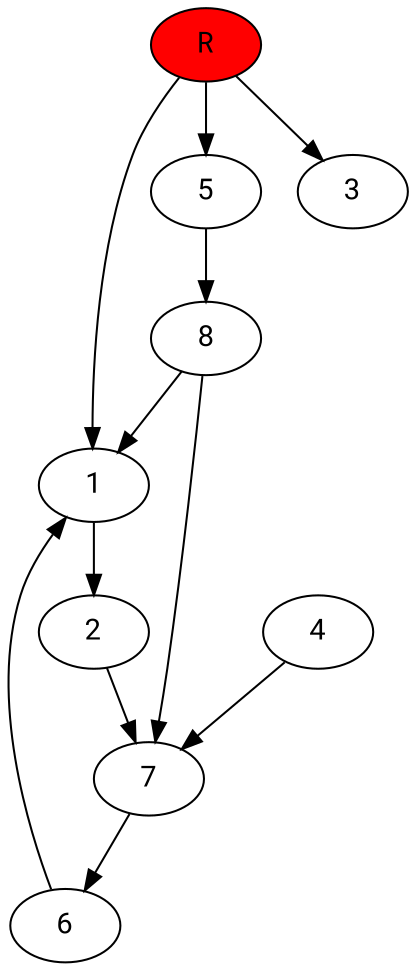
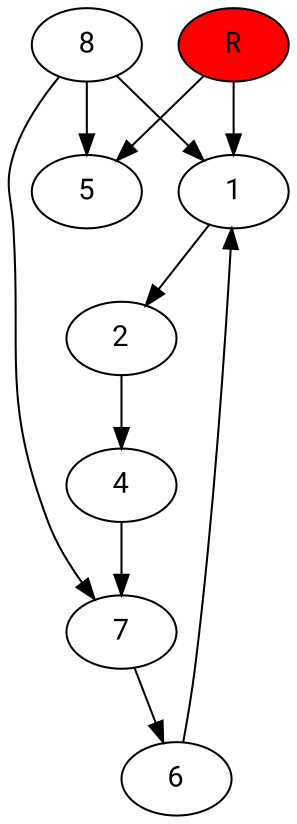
node "3": removed
edge "5" -> "8": reversed
edge "2" -> "7": now "2" -> "4"
